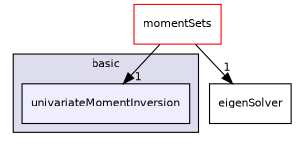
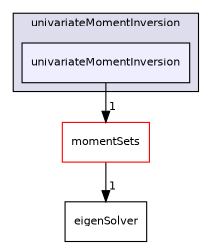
edge "momentSets" -> "univariateMomentInversion": reversed
cluster "basic": label "basic" -> "univariateMomentInversion"
